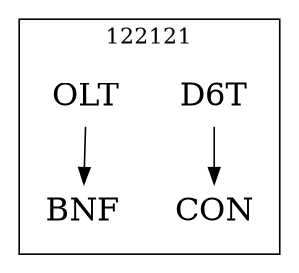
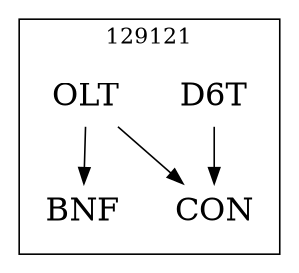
cluster "122121": label "122121" -> "129121"
edge "OLT" -> "CON": added
